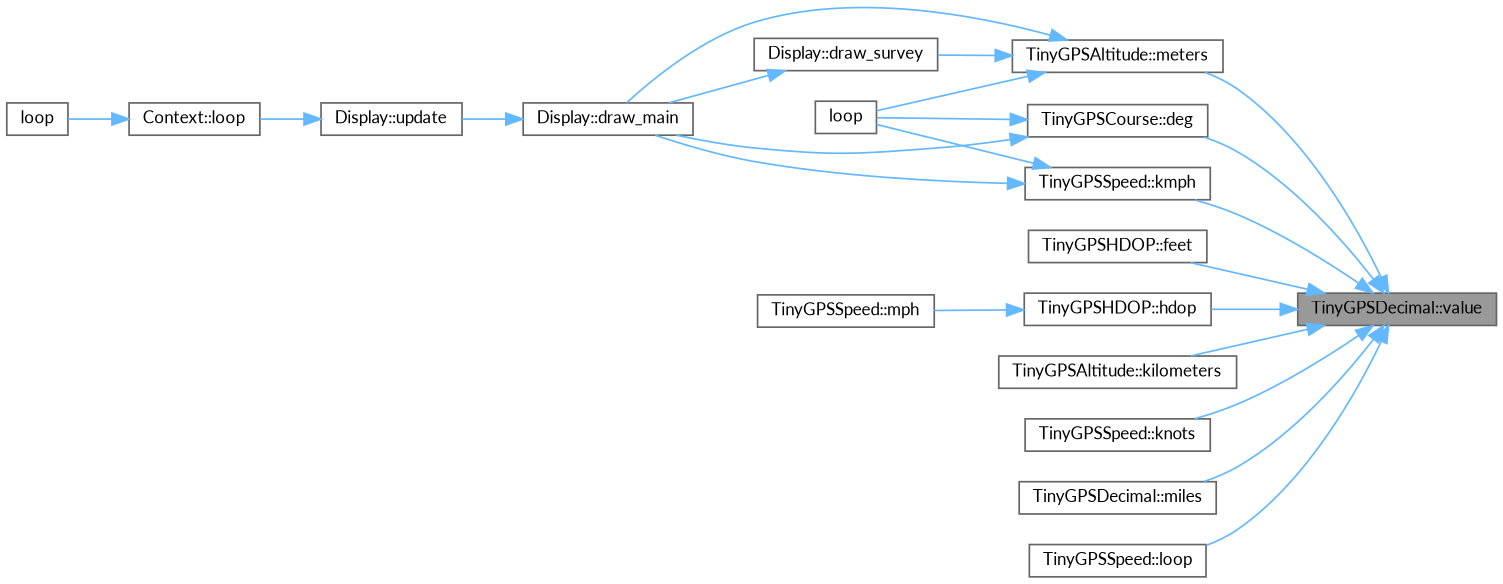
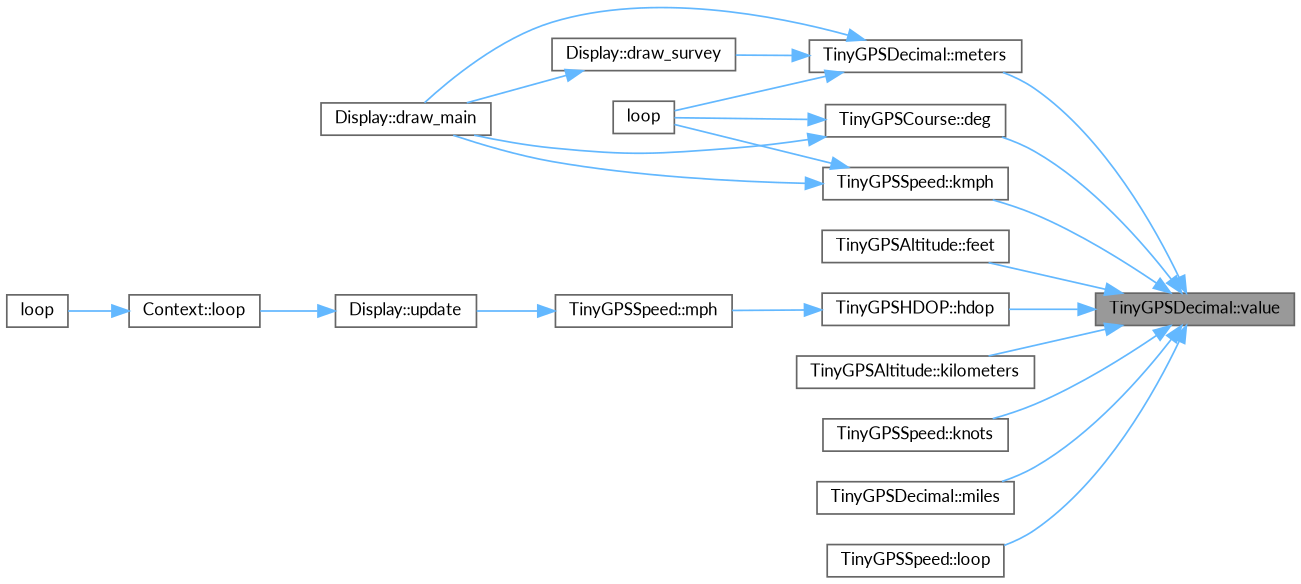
node "TinyGPSAltitude::meters": label "TinyGPSAltitude::meters" -> "TinyGPSDecimal::meters"
edge "Display::update" -> "Display::draw_main": now "Display::update" -> "TinyGPSSpeed::mph"
node "TinyGPSHDOP::feet": label "TinyGPSHDOP::feet" -> "TinyGPSAltitude::feet"
